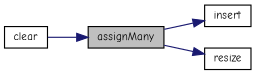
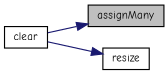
node "insert": removed
edge "assignMany" -> "resize": now "clear" -> "resize"
